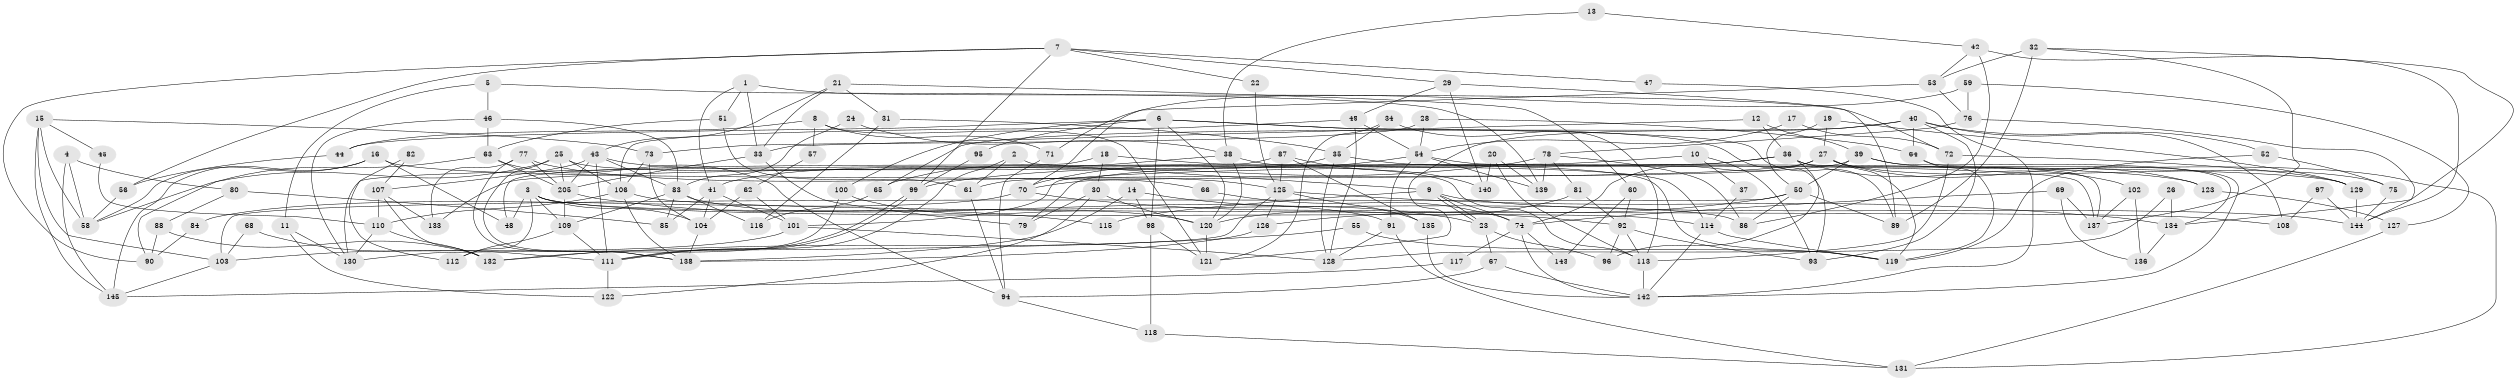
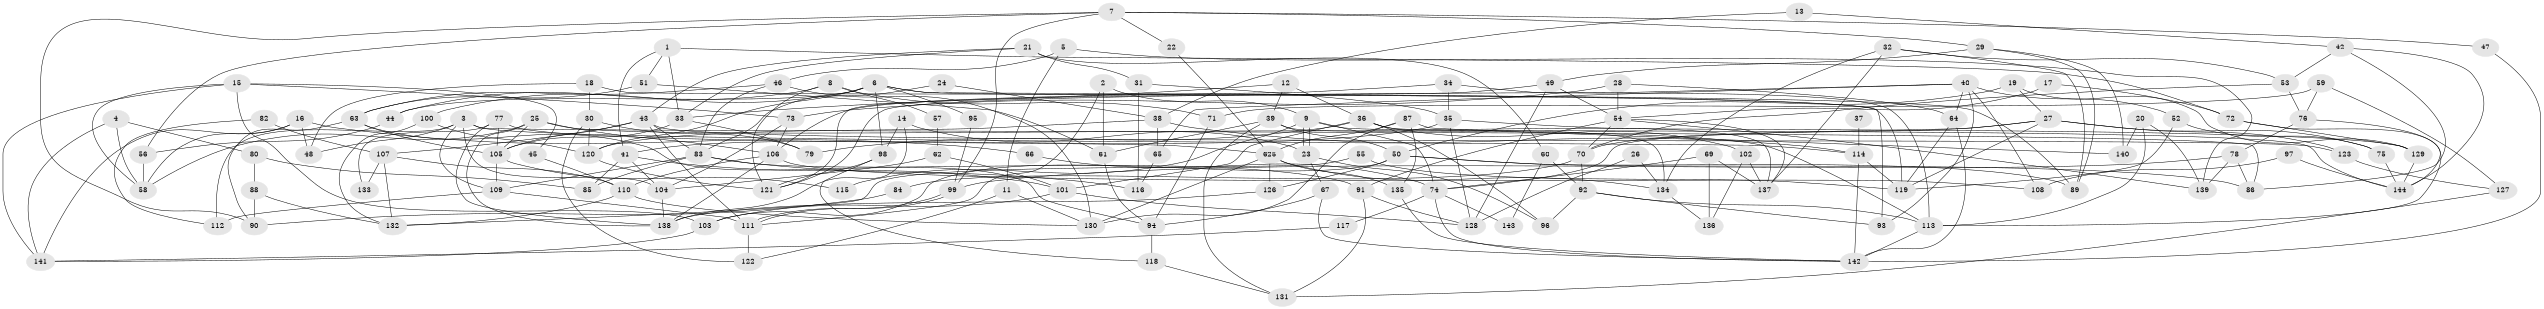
node "10": removed
node "205": label "205" -> "105"
node "125": label "125" -> "625"
node "81": removed
node "68": removed
node "145": label "145" -> "141"
